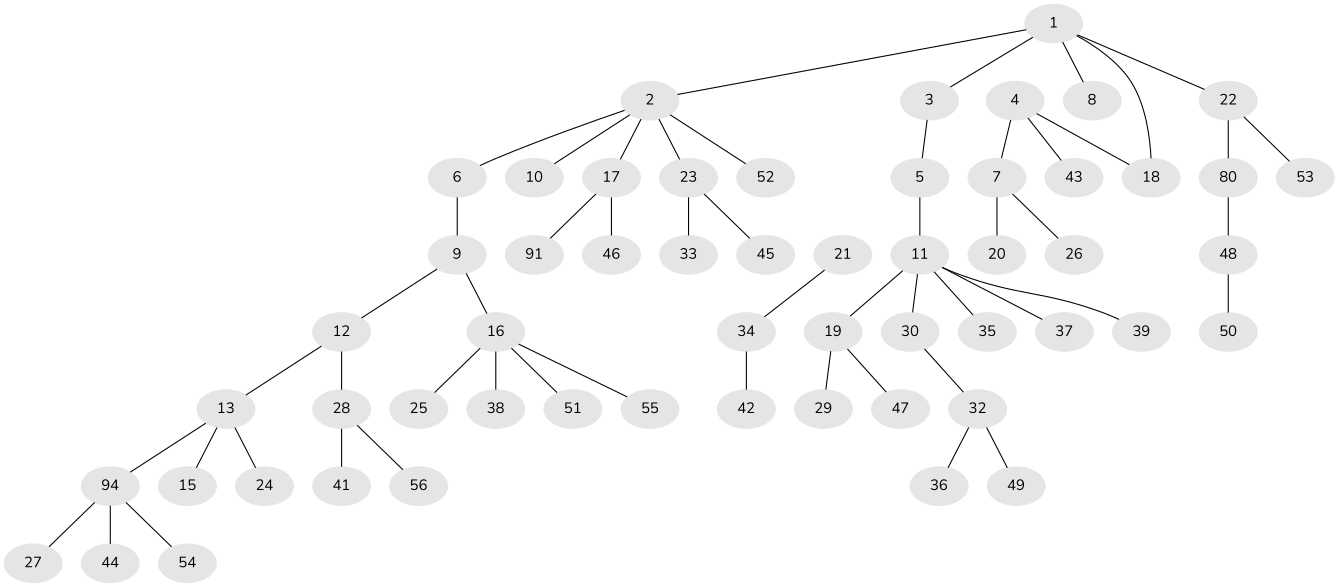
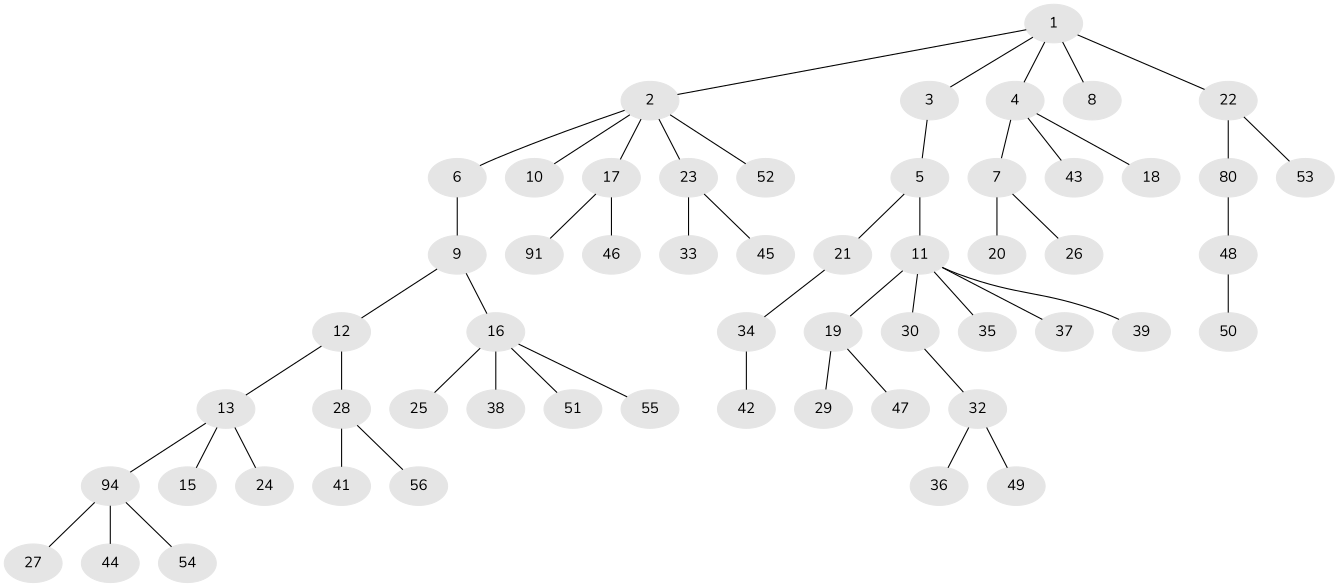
edge "1" -- "18": now "1" -- "4"
edge "5" -- "21": added
